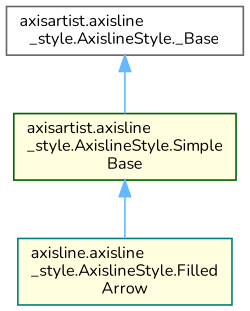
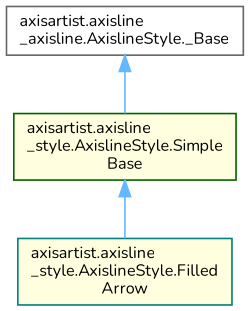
node "axisartist.axisline _style.AxislineStyle._Base": label "axisartist.axisline _style.AxislineStyle._Base" -> "axisartist.axisline _axisline.AxislineStyle._Base"
node "axisline.axisline _style.AxislineStyle.Filled Arrow": label "axisline.axisline _style.AxislineStyle.Filled Arrow" -> "axisartist.axisline _style.AxislineStyle.Filled Arrow"
